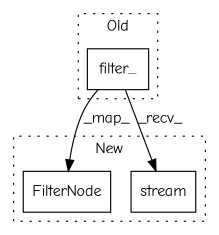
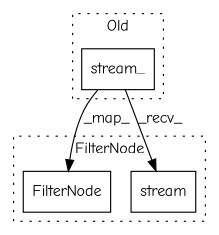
node "filter_": label "filter_" -> "stream_"
cluster "New": label "New" -> "FilterNode"
